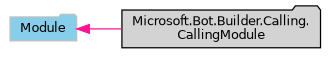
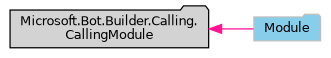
edge "Microsoft.Bot.Builder.Calling. CallingModule" -> "Module": reversed
